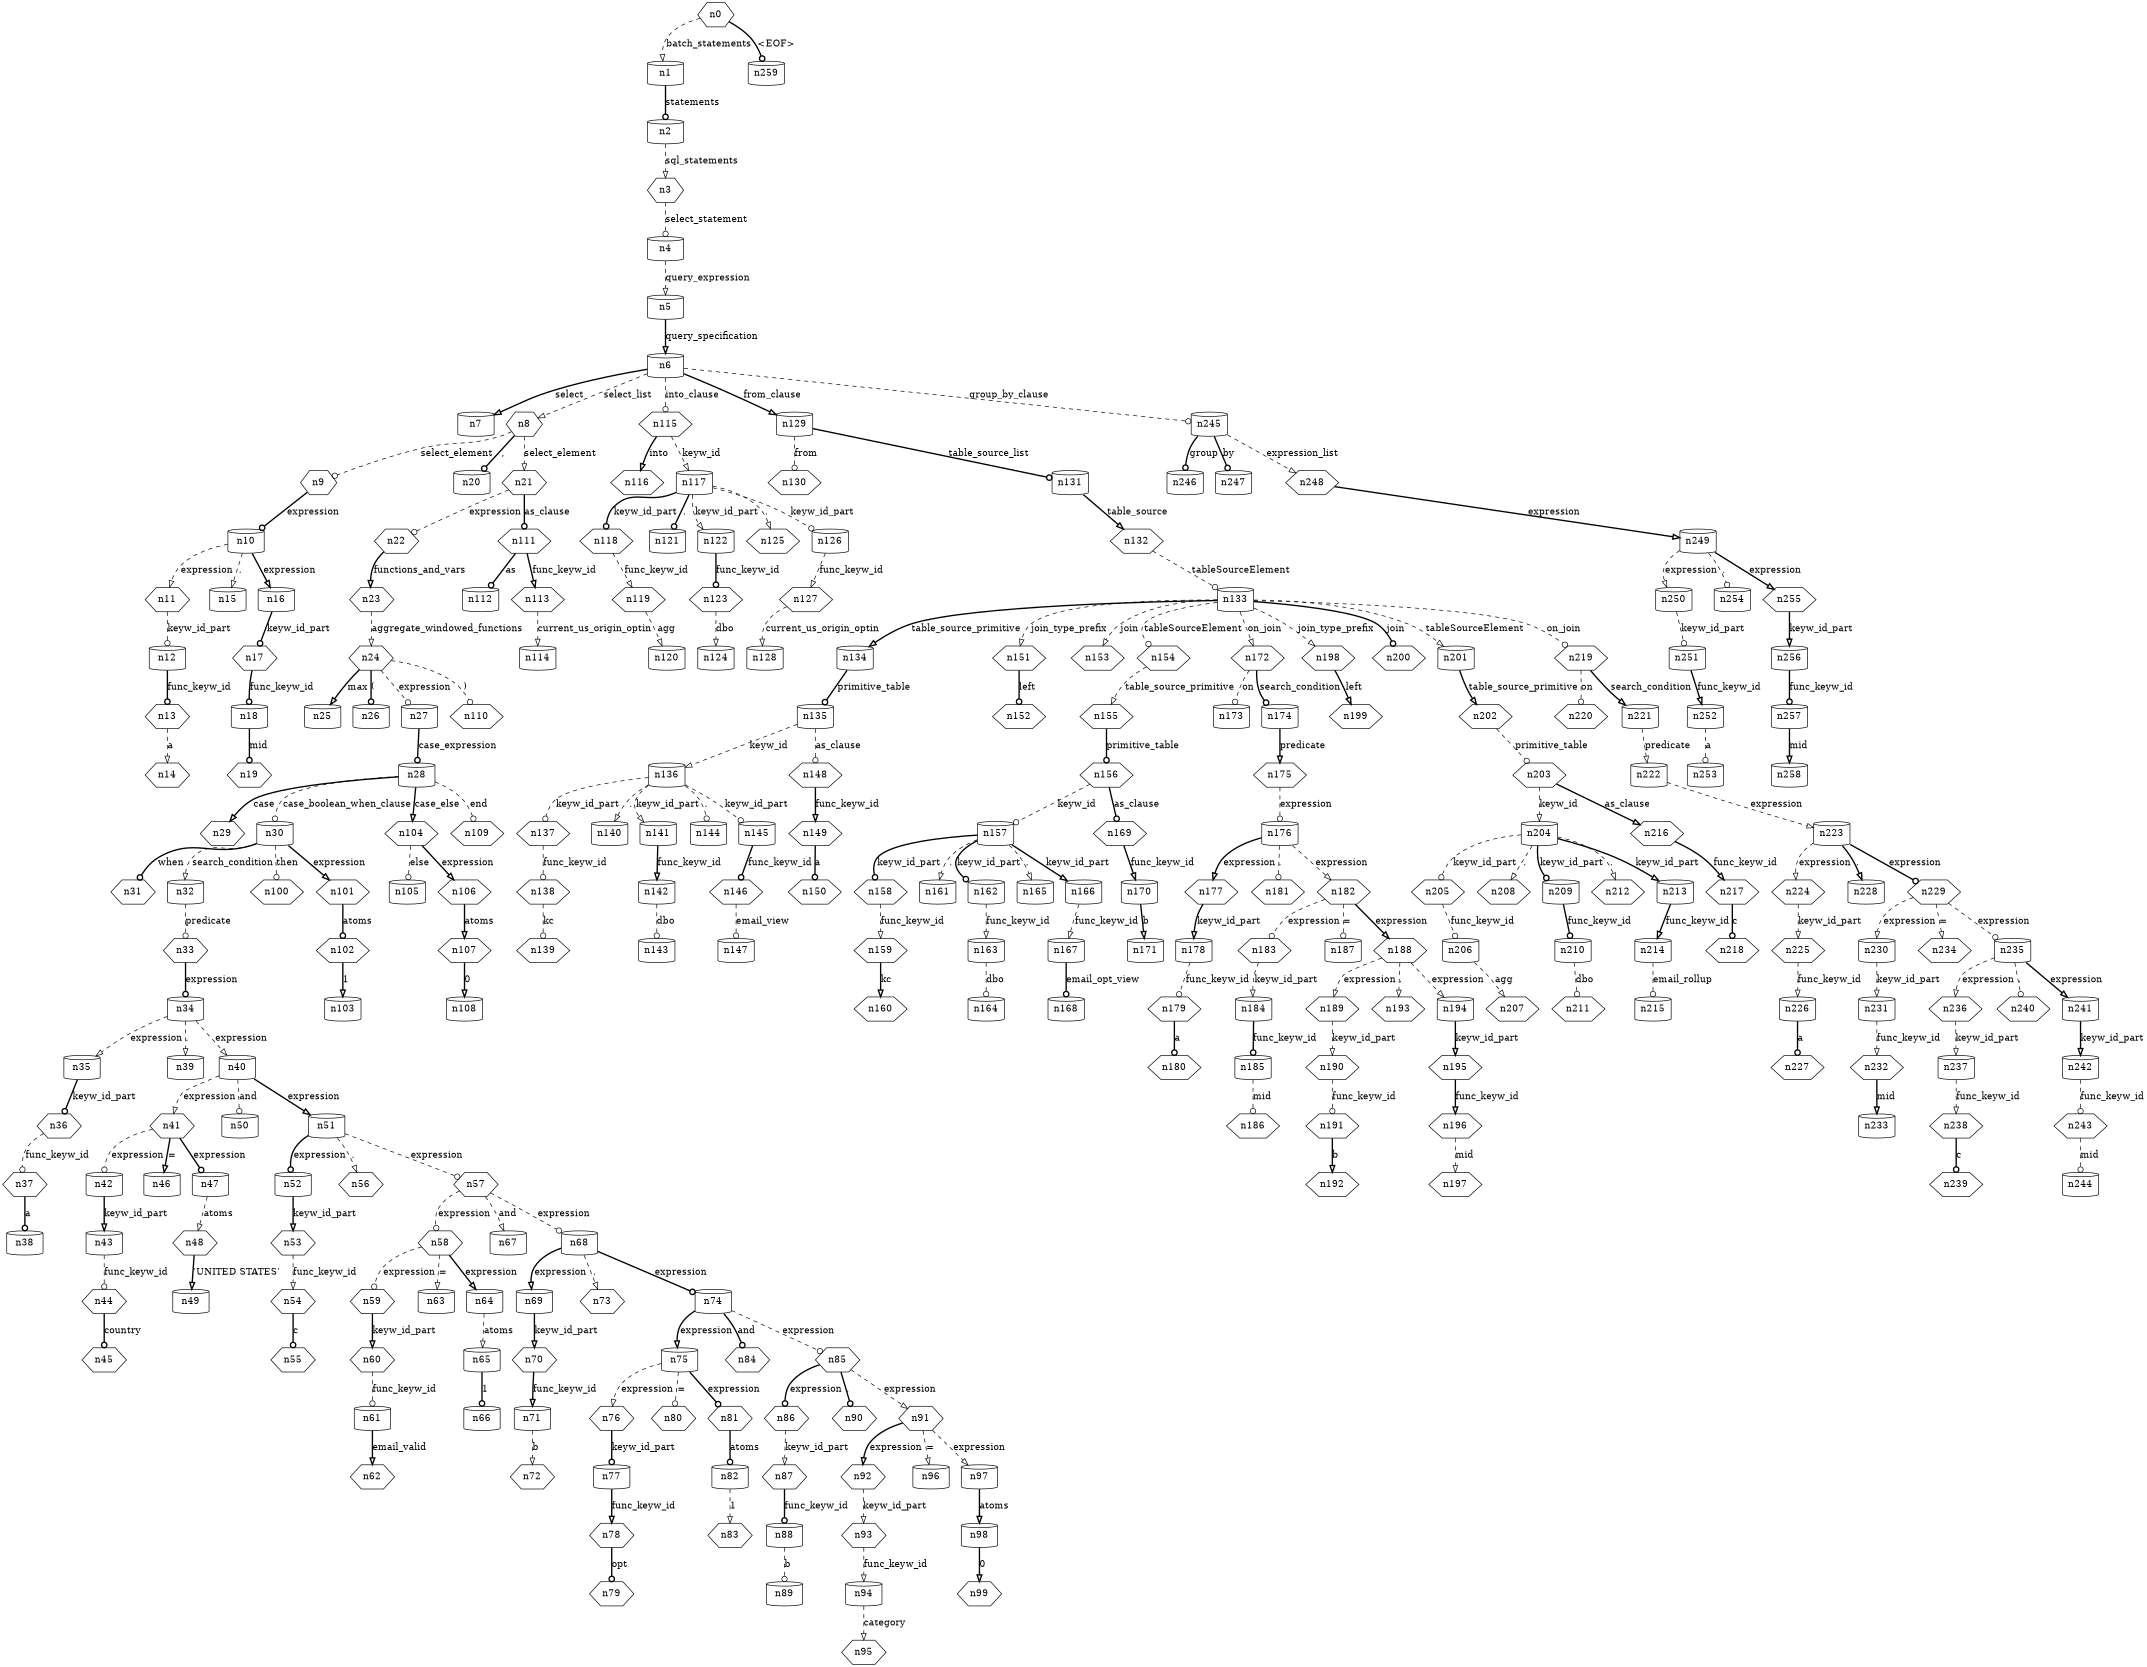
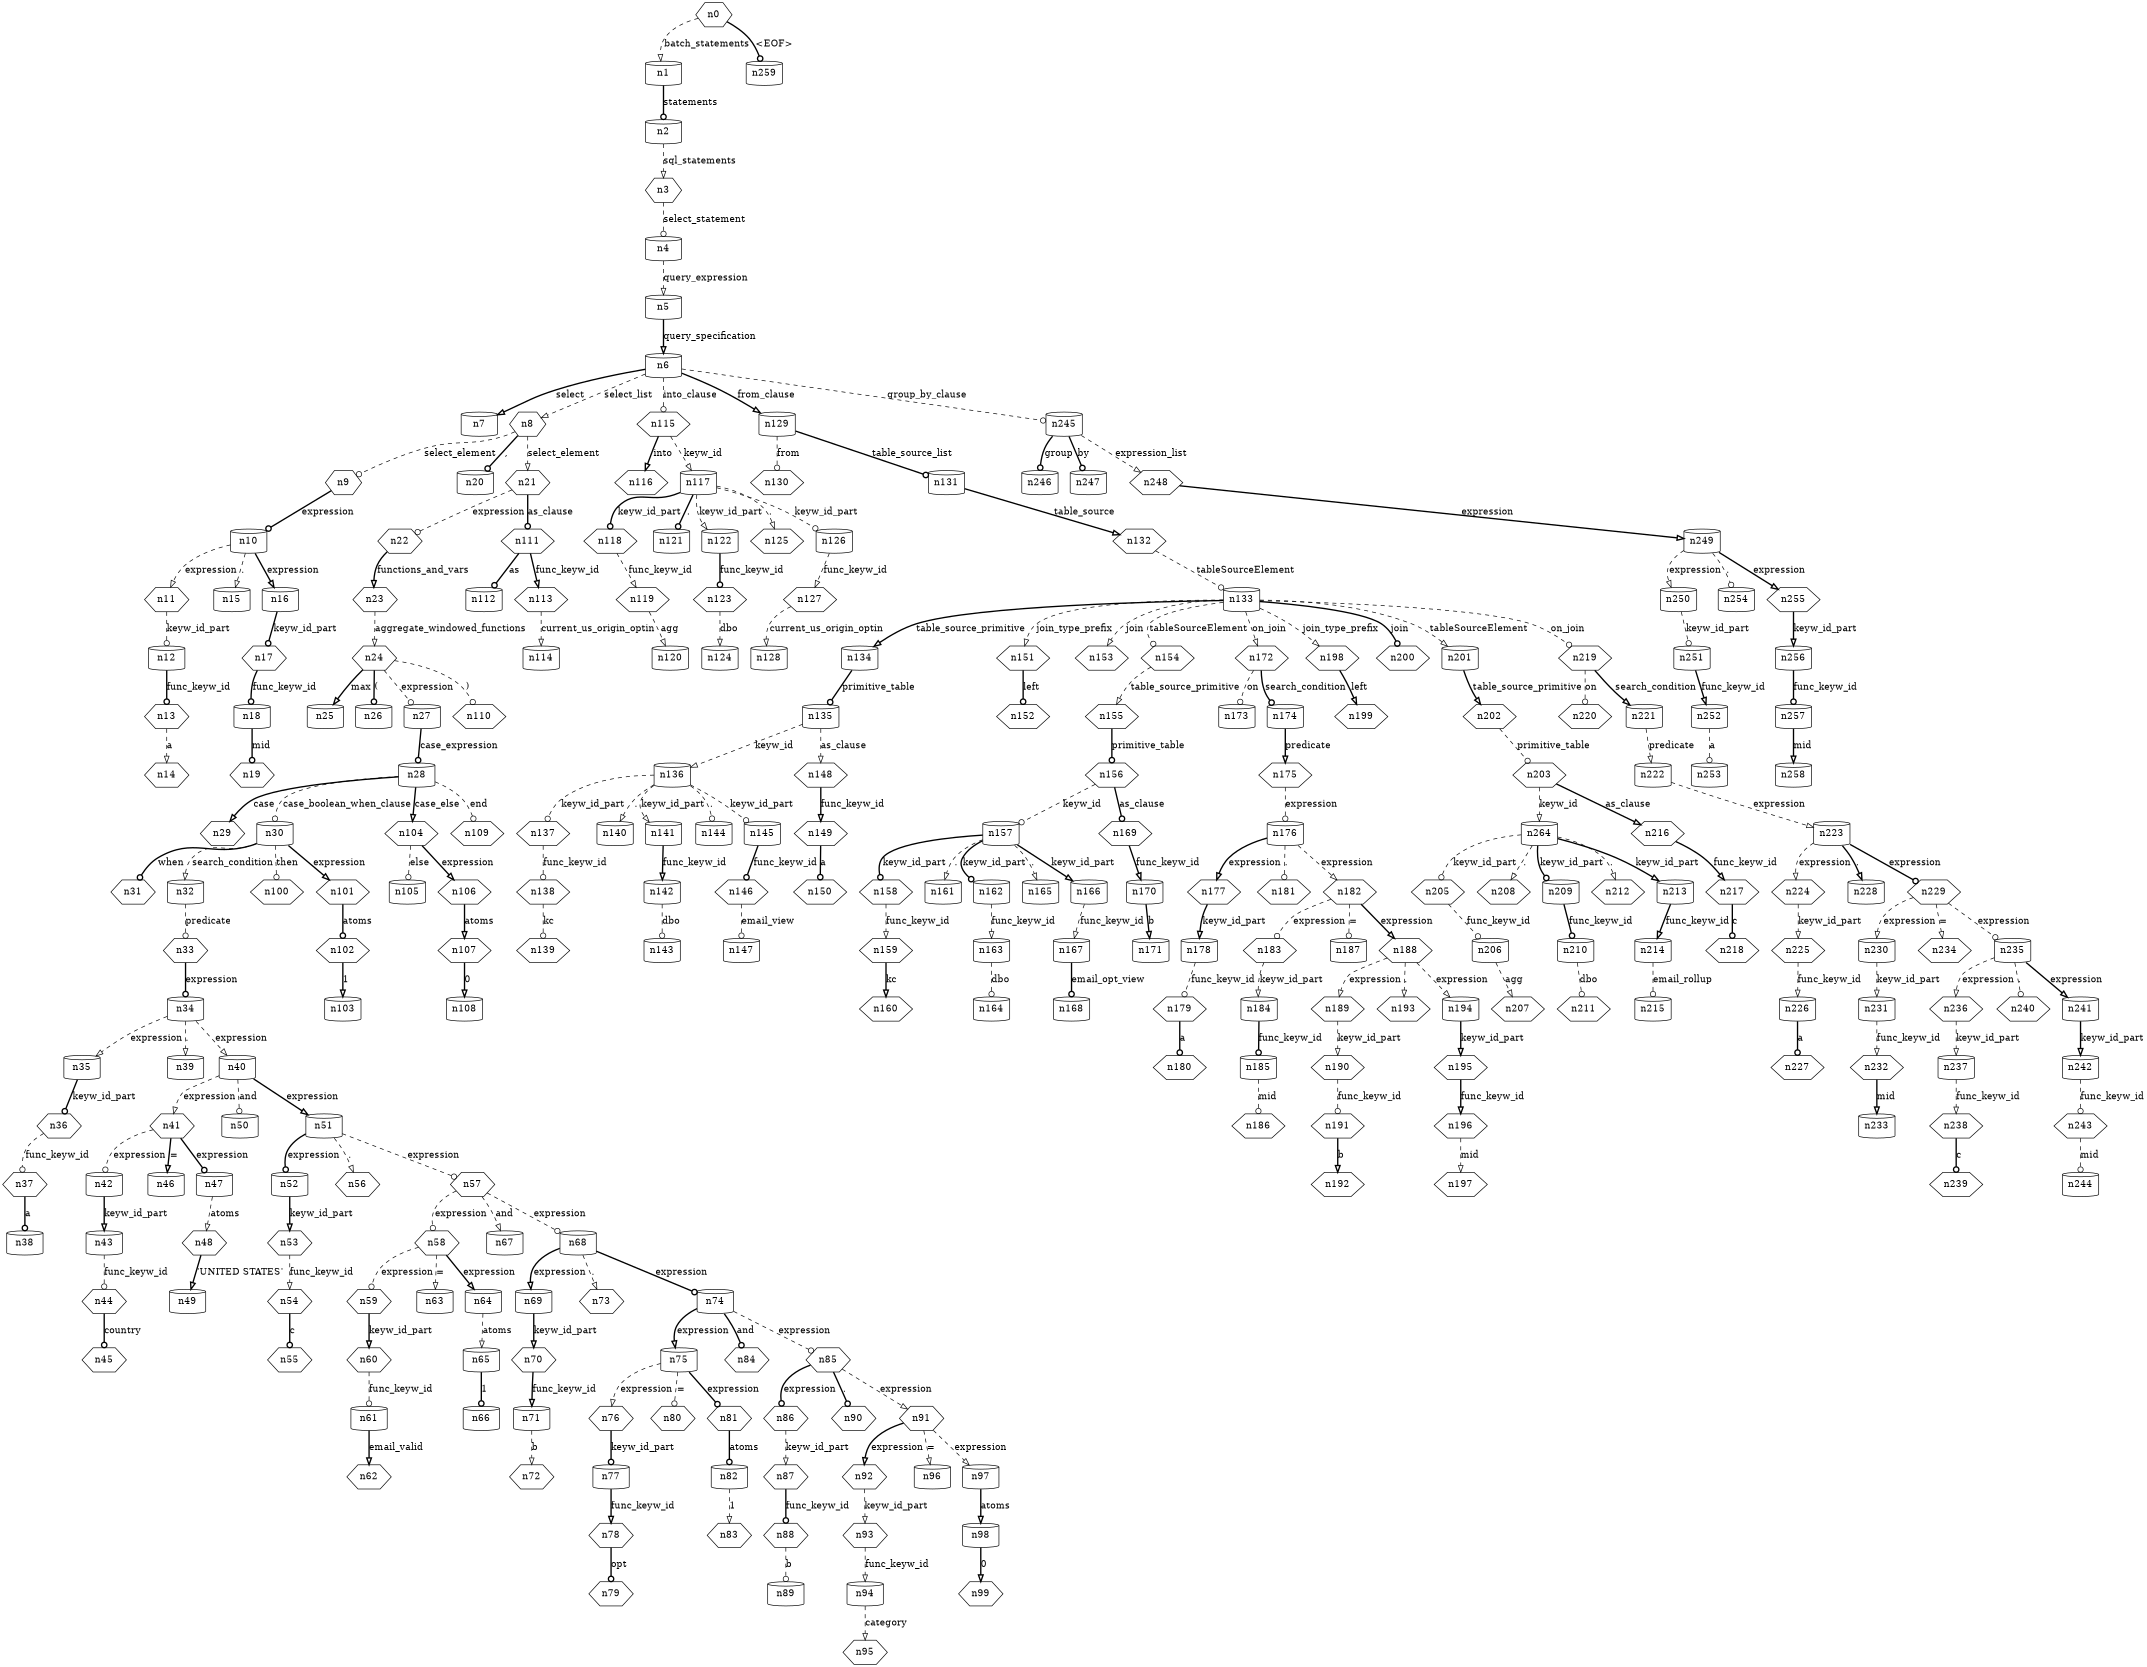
edge "n135" -> "n148": arrowhead odot -> onormal
node "n204": label "n204" -> "n264"
node "n88": shape cylinder -> hexagon
